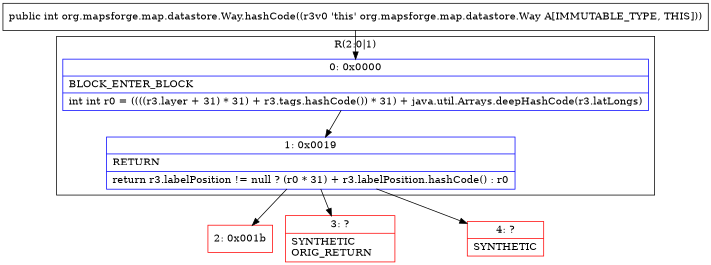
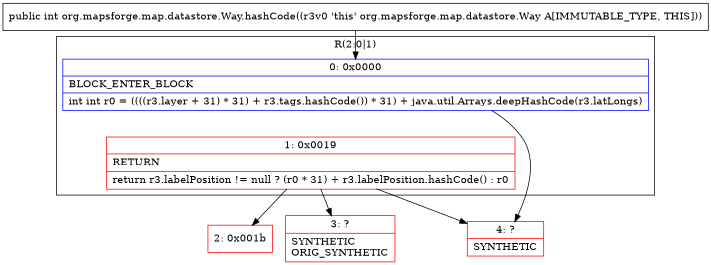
edge "0: 0x0000" -> "1: 0x0019": now "0: 0x0000" -> "4: ?"
node "1: 0x0019": color blue -> red
node "3: ?": text "ORIG_RETURN" -> "ORIG_SYNTHETIC"
